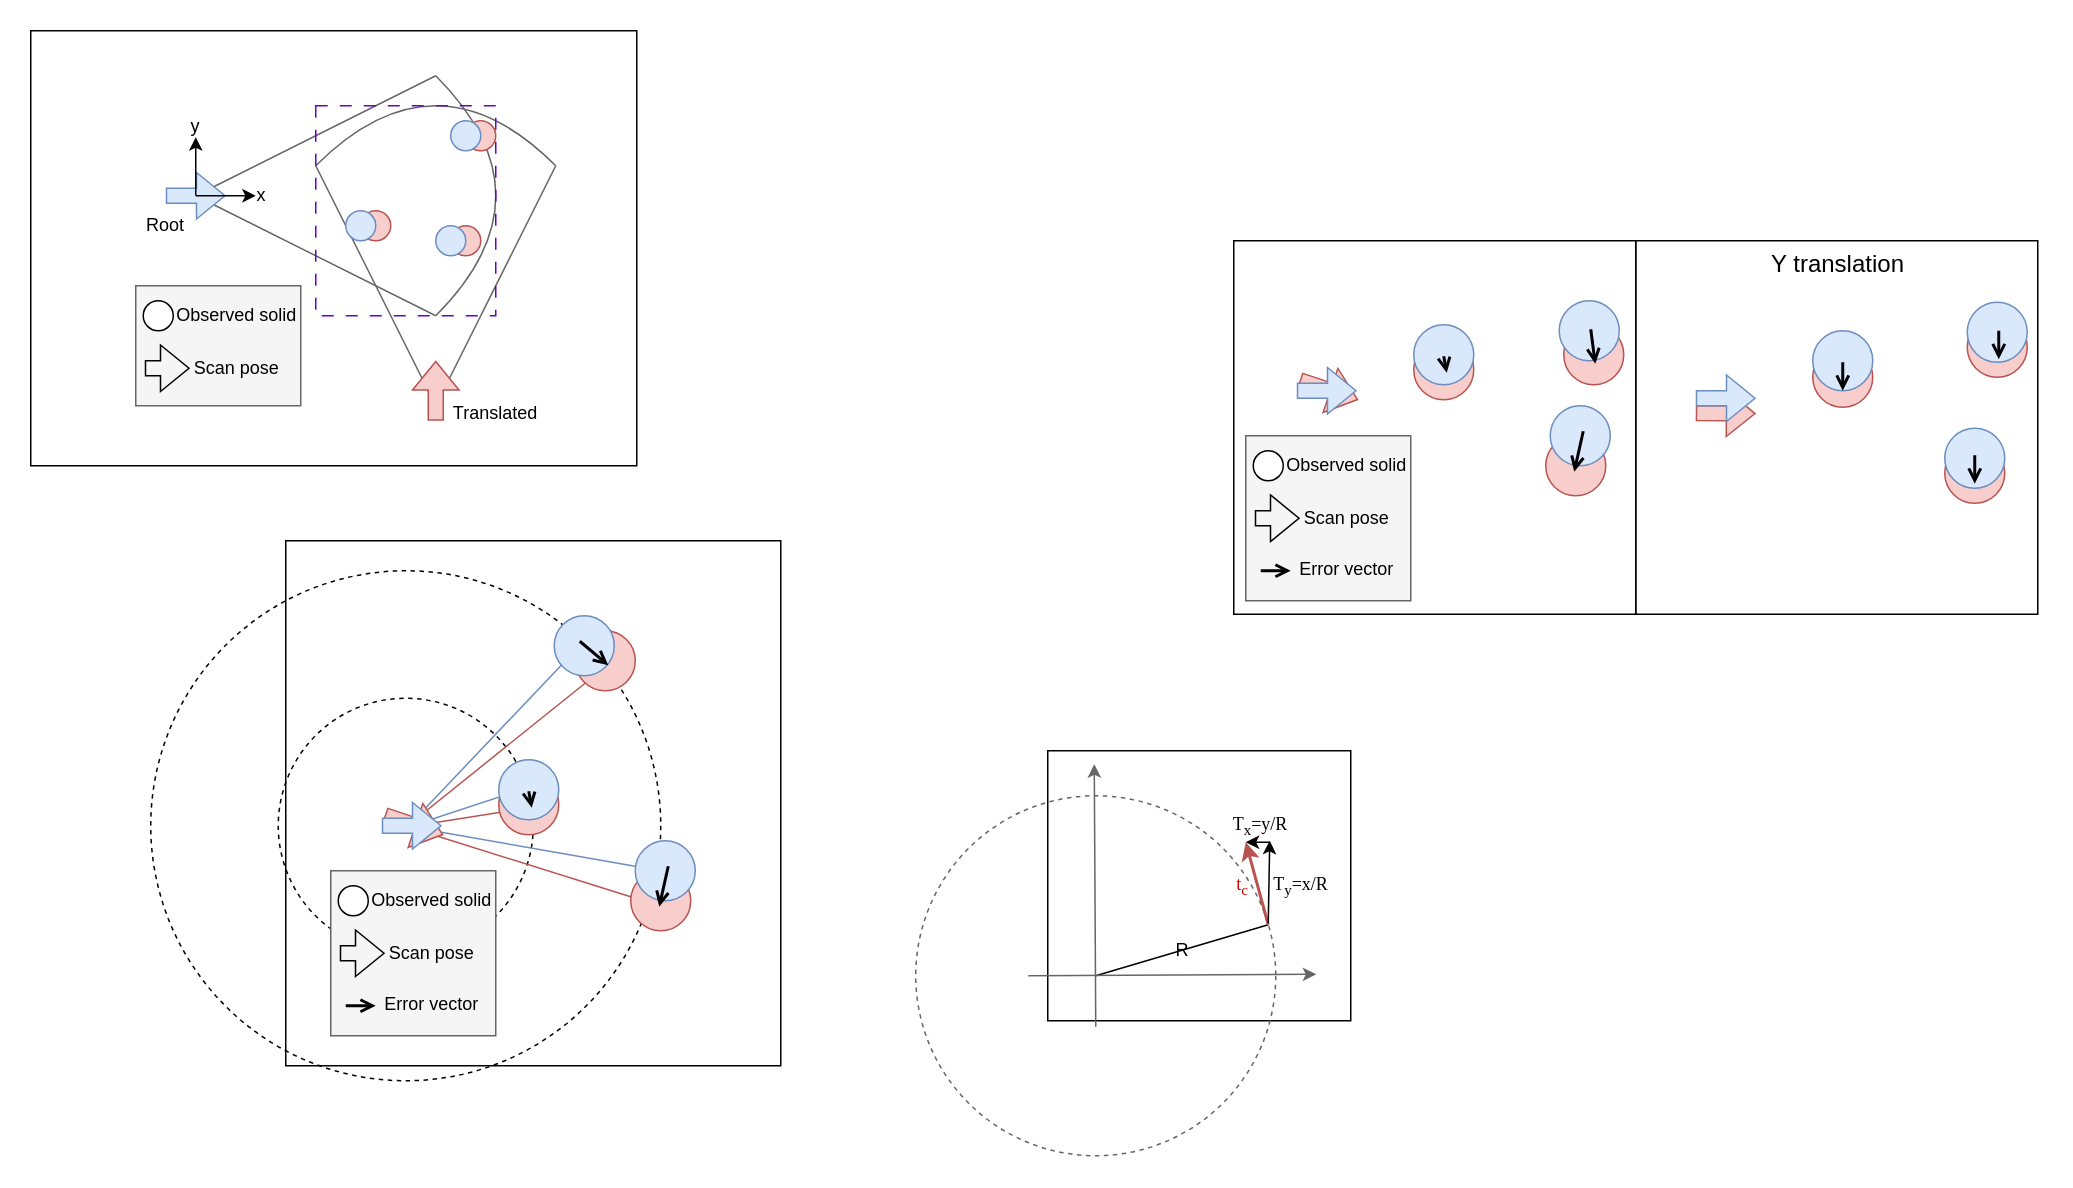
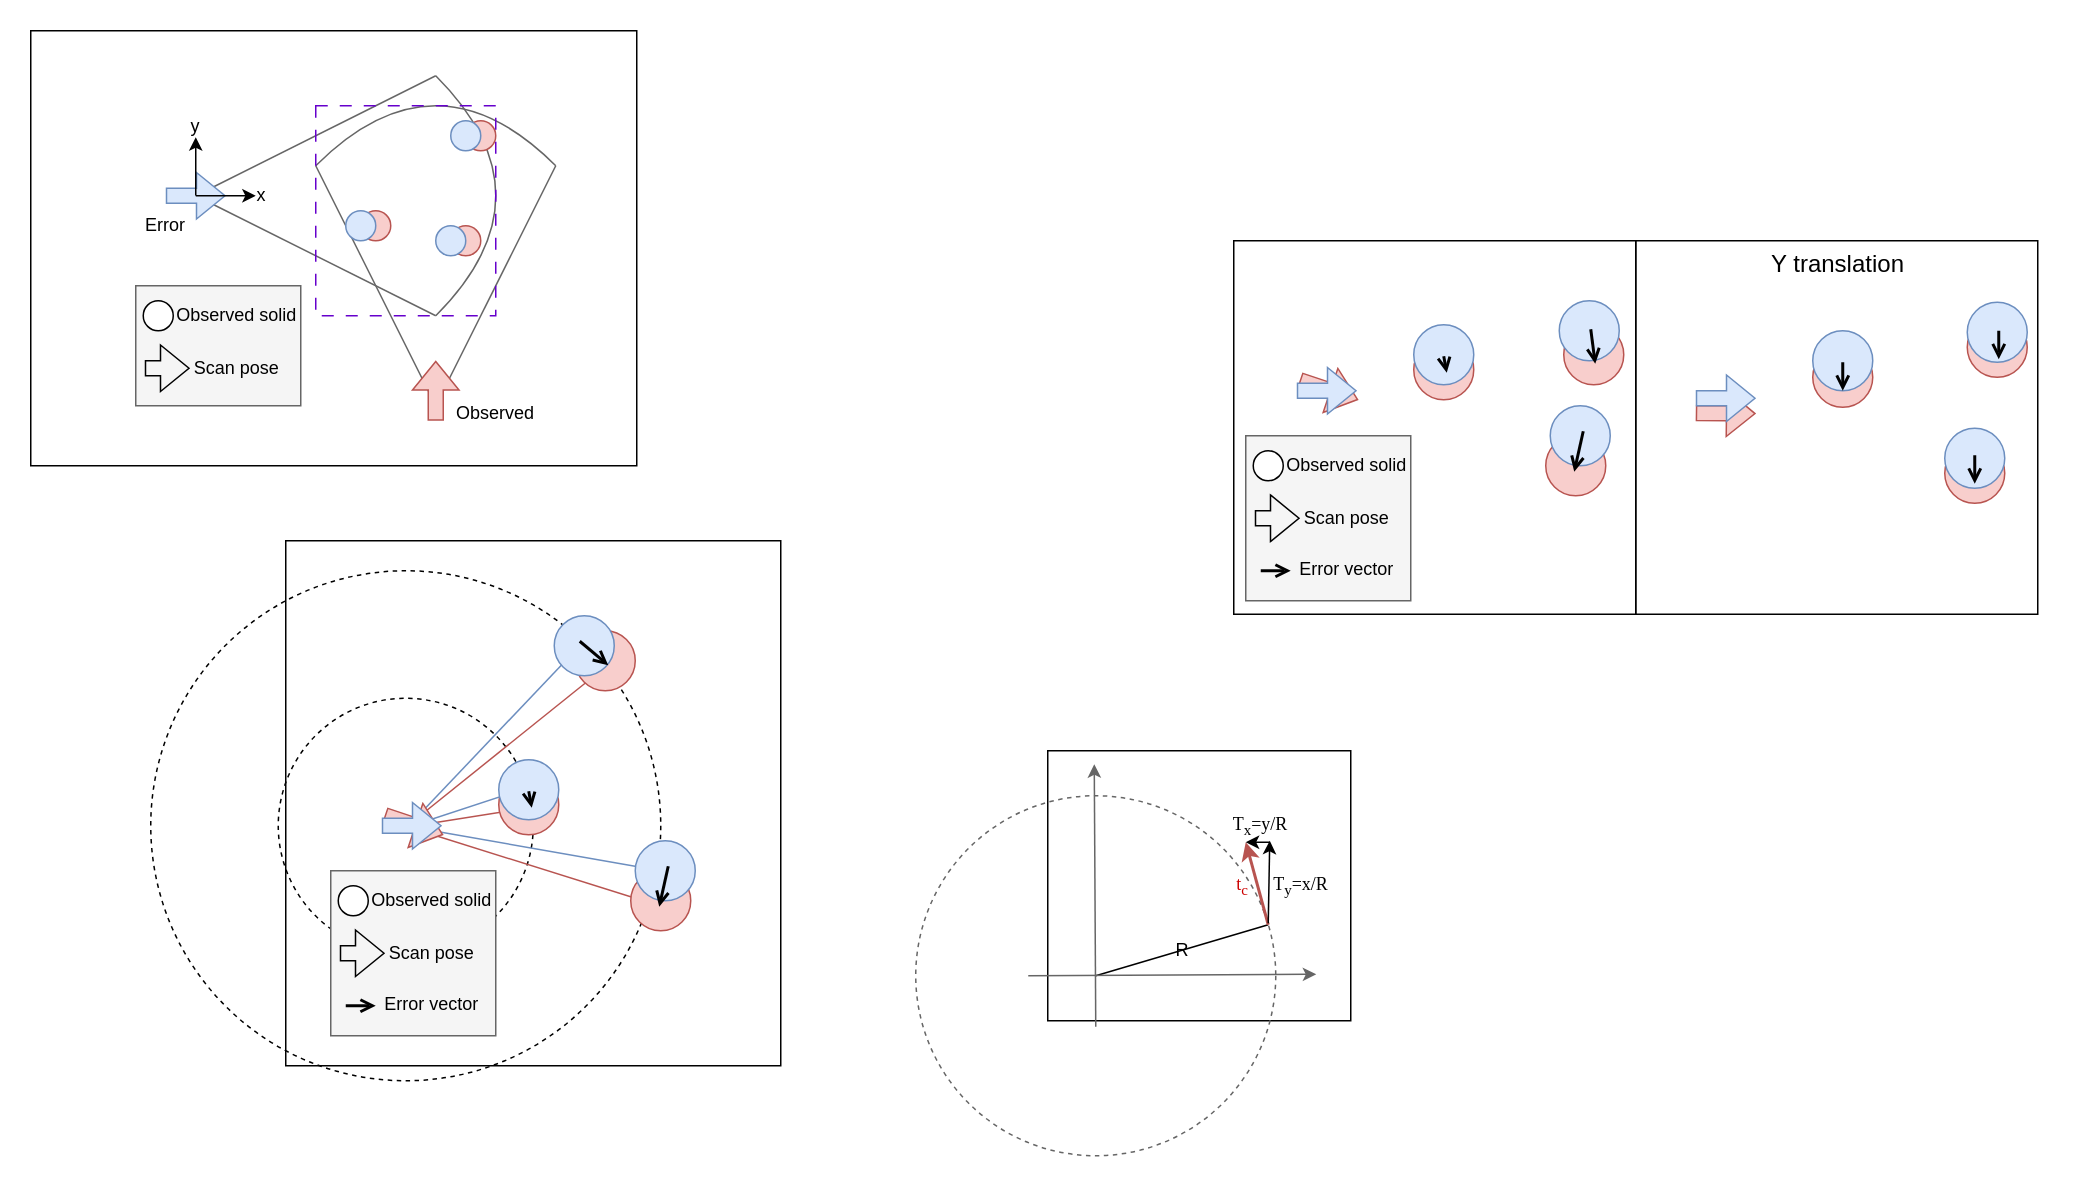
node "Root": label "Root" -> "Error"
node "Translated": label "Translated" -> "Observed"
